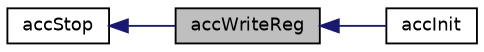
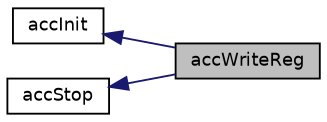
edge "accInit" -> "accWriteReg": reversed
